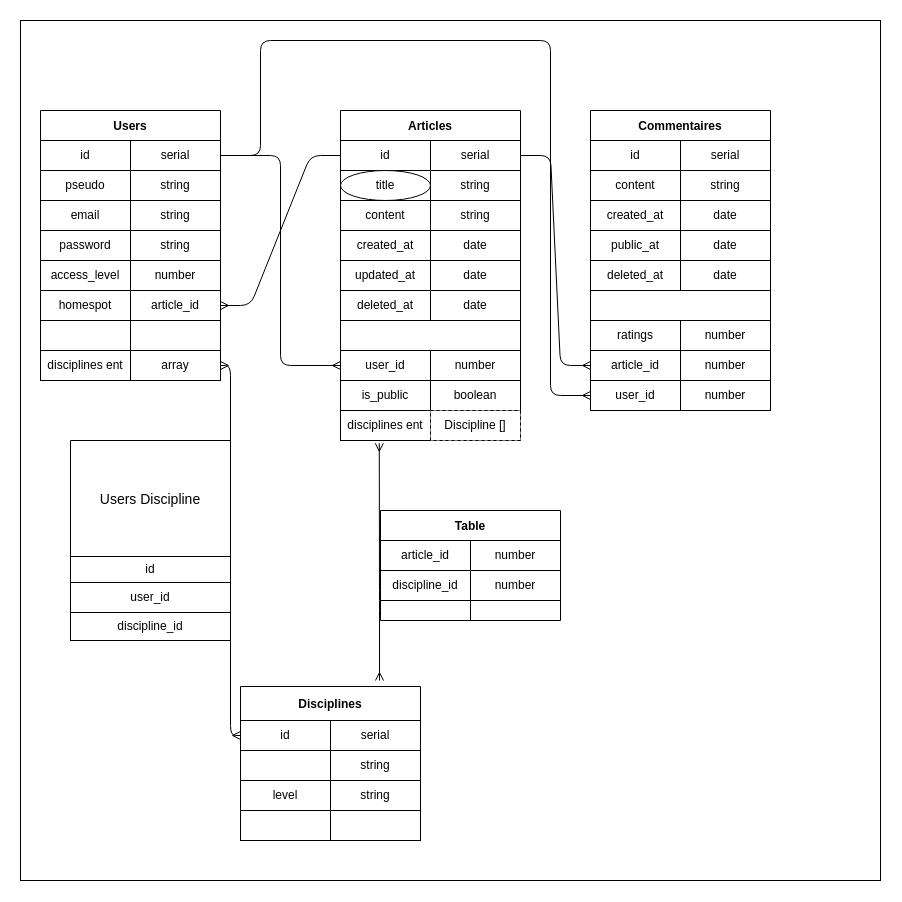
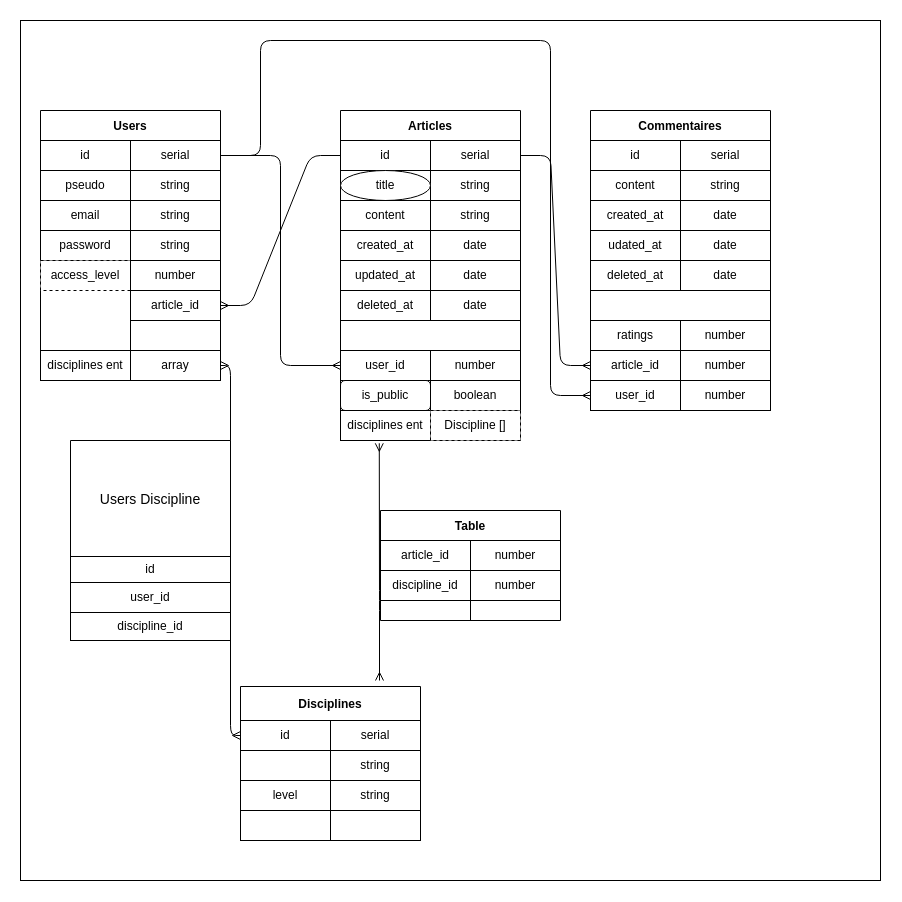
node "public_at": label "public_at" -> "udated_at"
node "access_level": style solid -> dashed
node "homespot": removed
node "is_public": shape rectangle -> rounded rectangle
